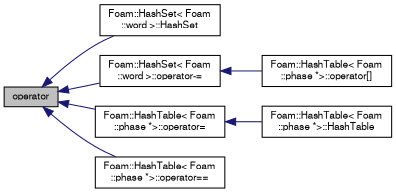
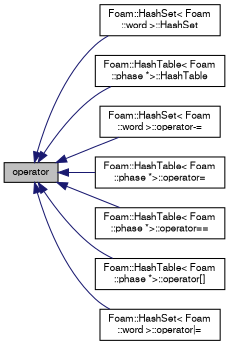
edge "Foam::HashTable< Foam ::phase *>::operator[]" -> "Foam::HashSet< Foam ::word >::operator-=": now "Foam::HashTable< Foam ::phase *>::operator[]" -> "operator"
edge "Foam::HashTable< Foam ::phase *>::HashTable" -> "Foam::HashTable< Foam ::phase *>::operator=": now "Foam::HashTable< Foam ::phase *>::HashTable" -> "operator"
node "Foam::HashSet< Foam ::word >::operator|=": added
